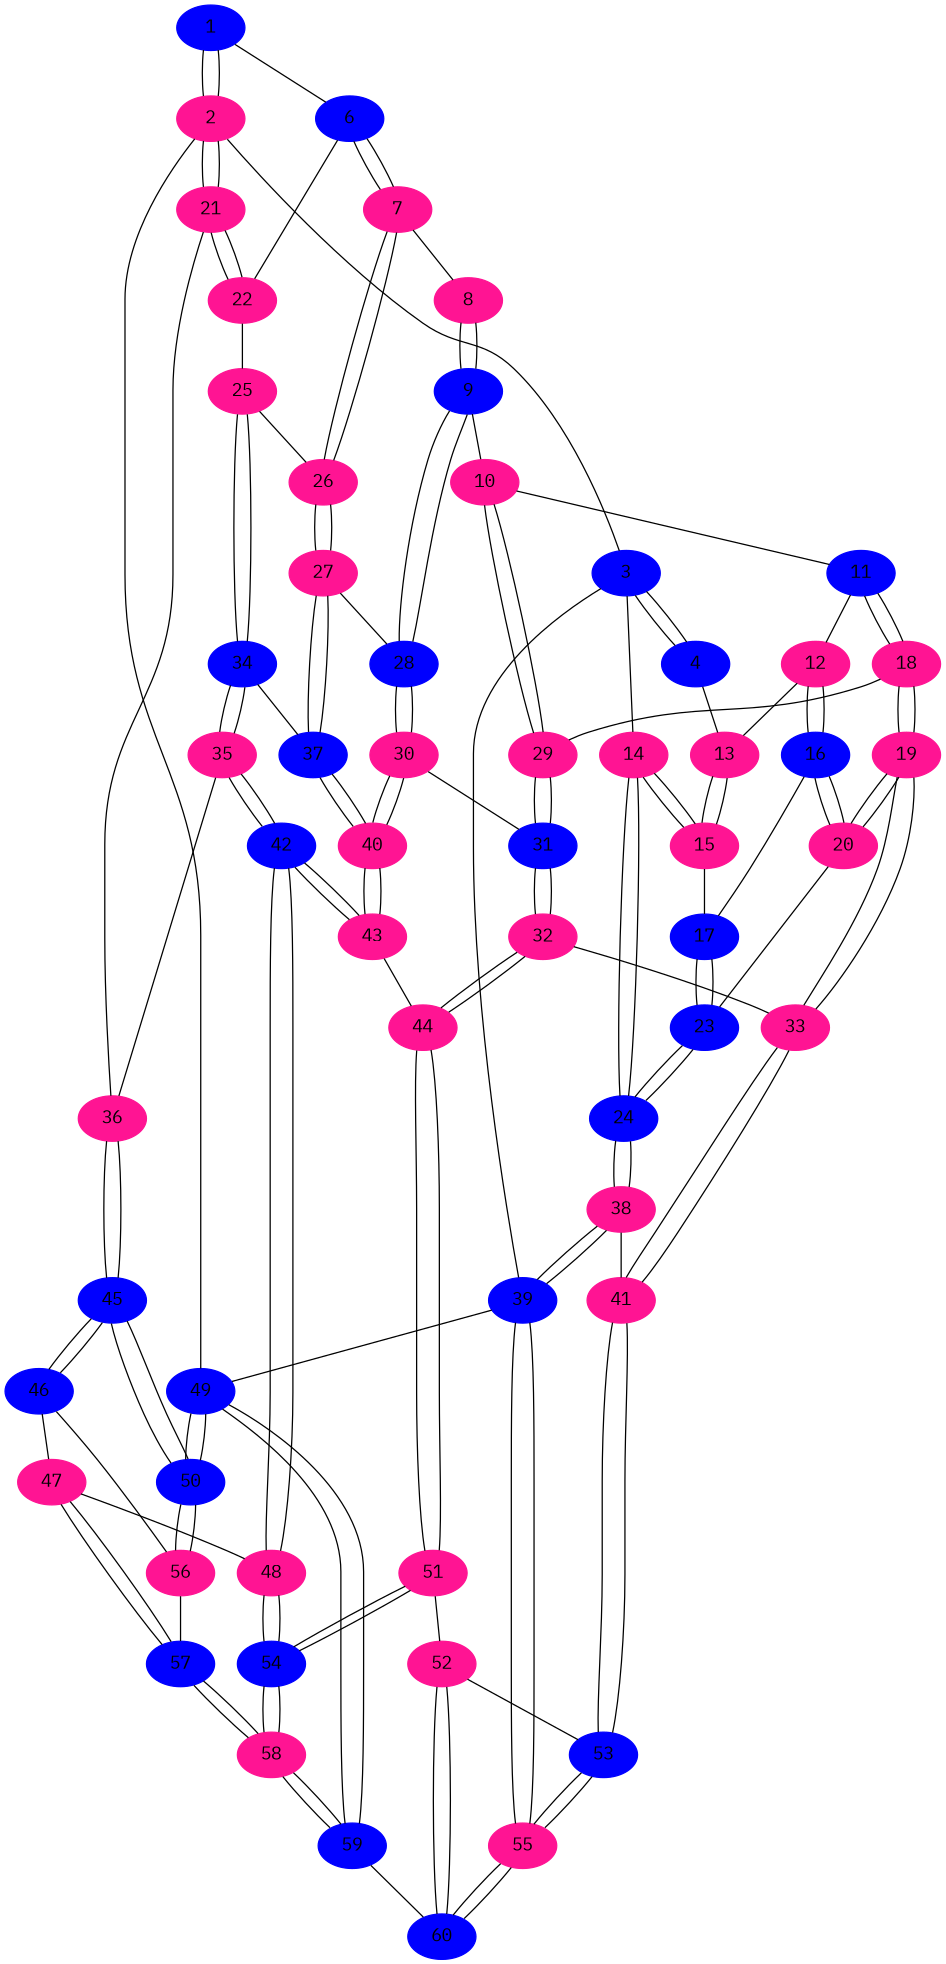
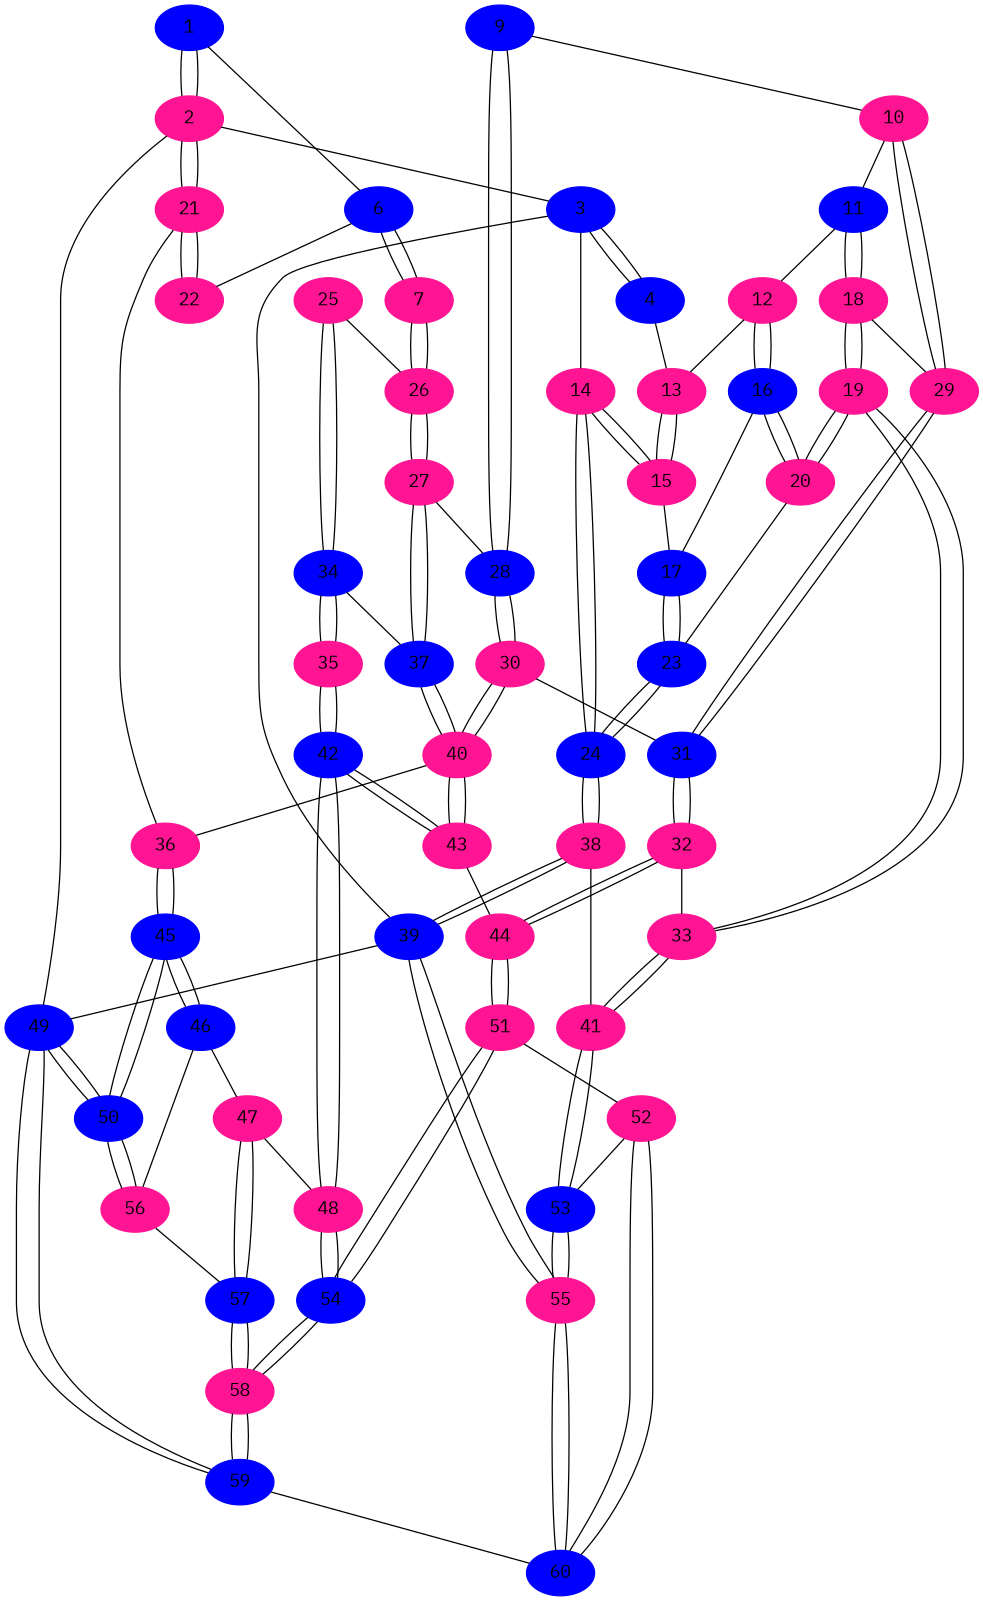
node "8": removed
edge "22" -- "25": removed
edge "35" -- "36": now "40" -- "36"
